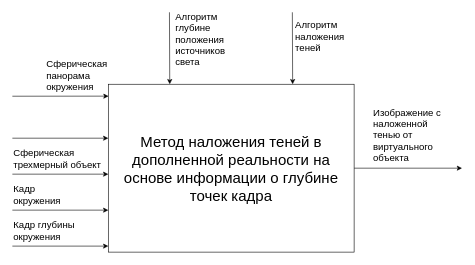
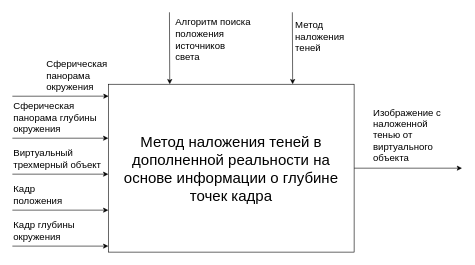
node "Алгоритм наложения теней": label "Алгоритм наложения теней" -> "Метод наложения теней"
node "Алгоритм глубине положения источников света": label "Алгоритм глубине положения источников света" -> "Алгоритм поиска положения источников света"
node "Сферическая панорама глубины окружения": added
node "Сферическая трехмерный объект": label "Сферическая трехмерный объект" -> "Виртуальный трехмерный объект"
node "Кадр окружения": label "Кадр окружения" -> "Кадр положения"
